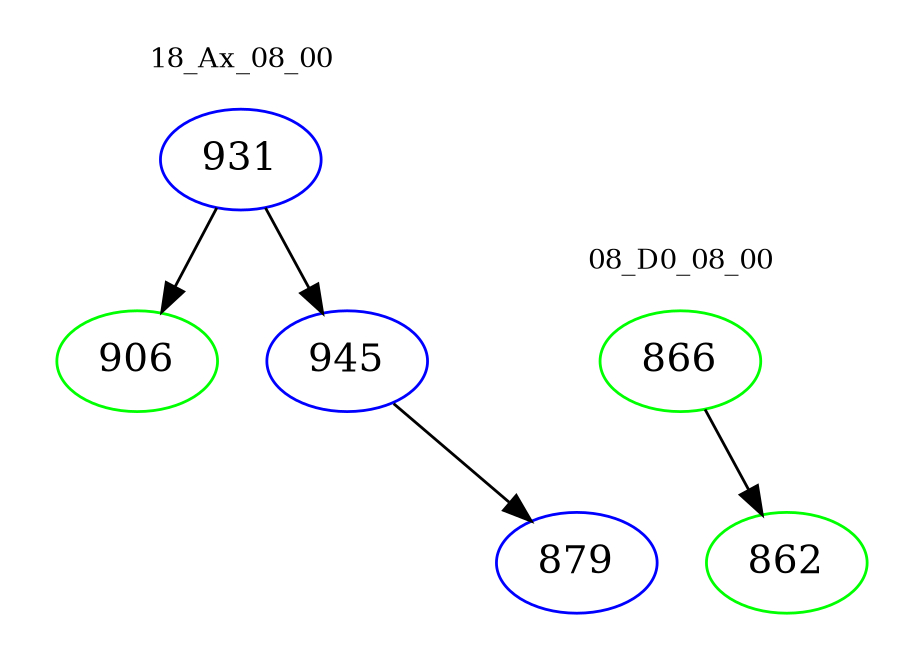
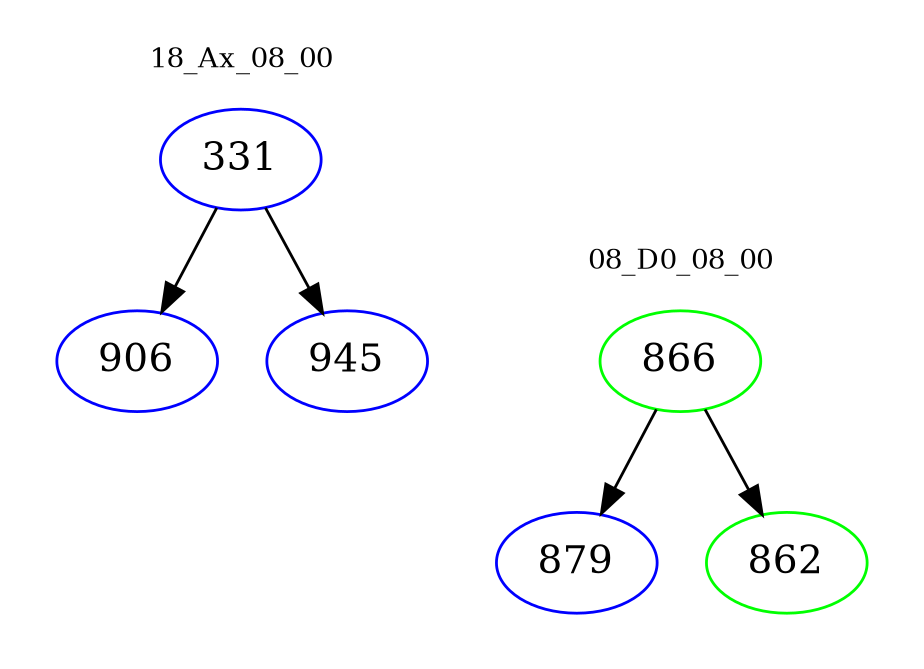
node "931": label "931" -> "331"
node "906": color green -> blue
edge "945" -> "879": now "866" -> "879"
